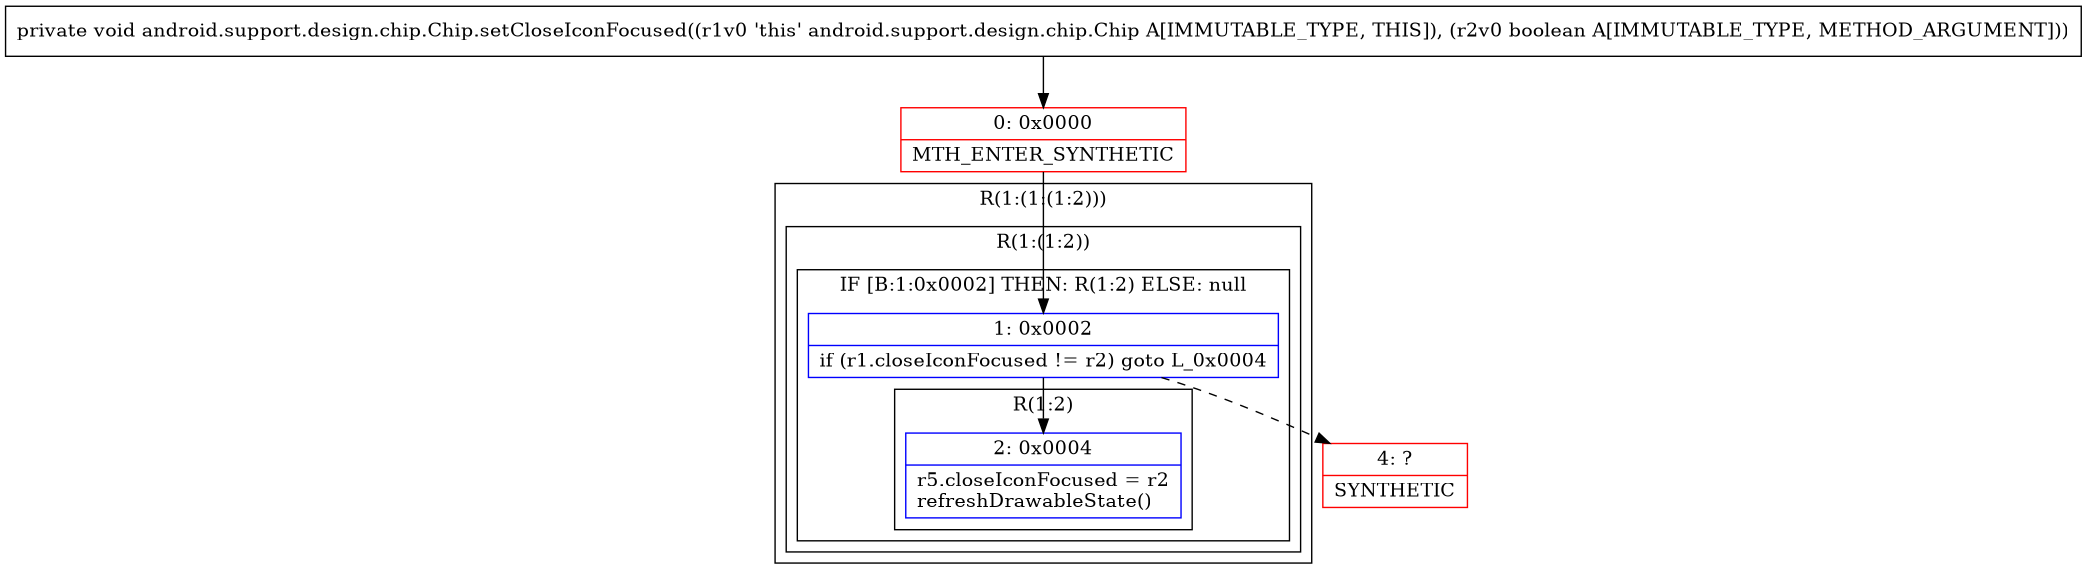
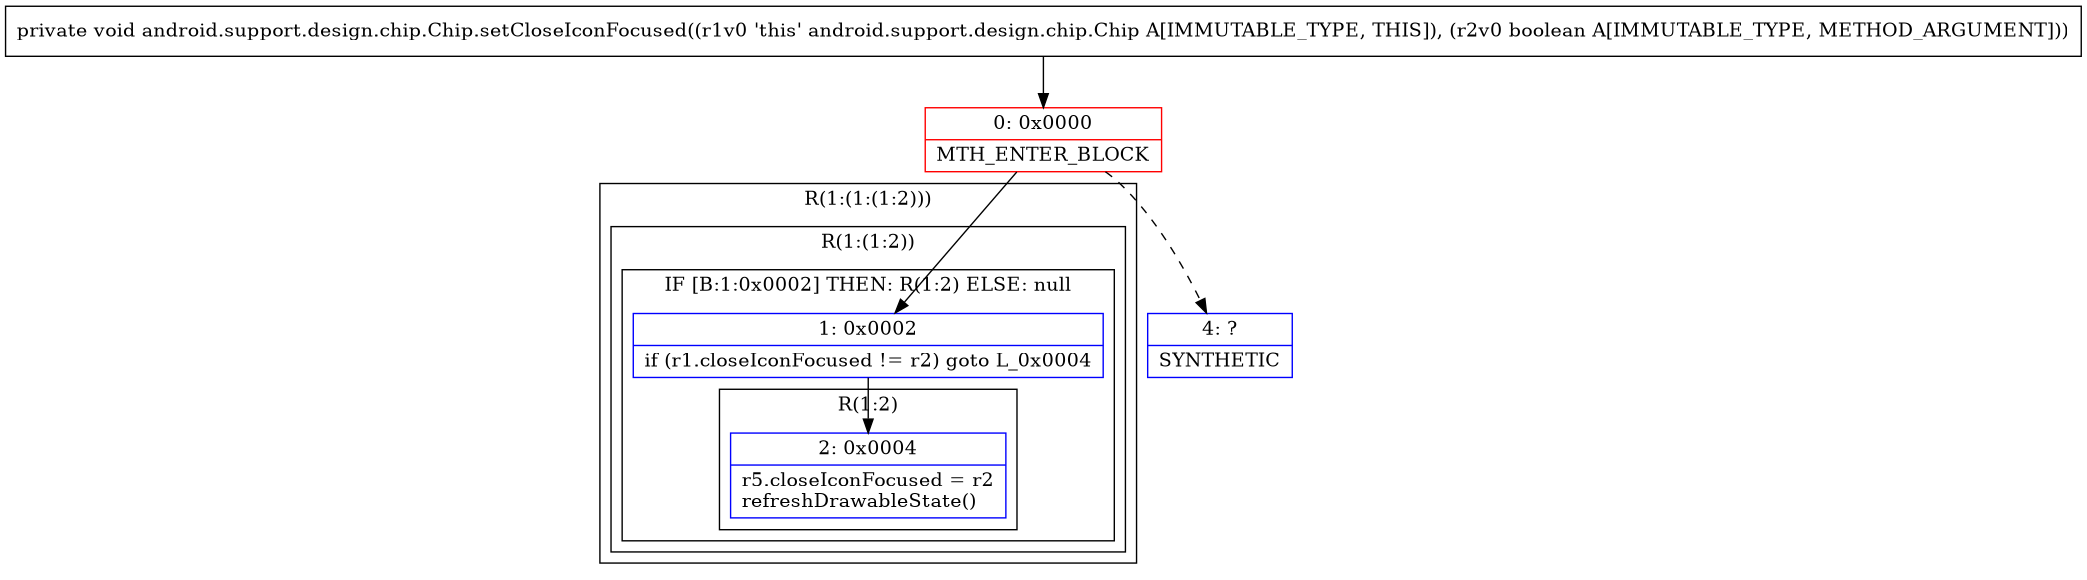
node "0: 0x0000": text "MTH_ENTER_SYNTHETIC" -> "MTH_ENTER_BLOCK"
edge "1: 0x0002" -> "4: ?": now "0: 0x0000" -> "4: ?"
node "4: ?": color red -> blue
